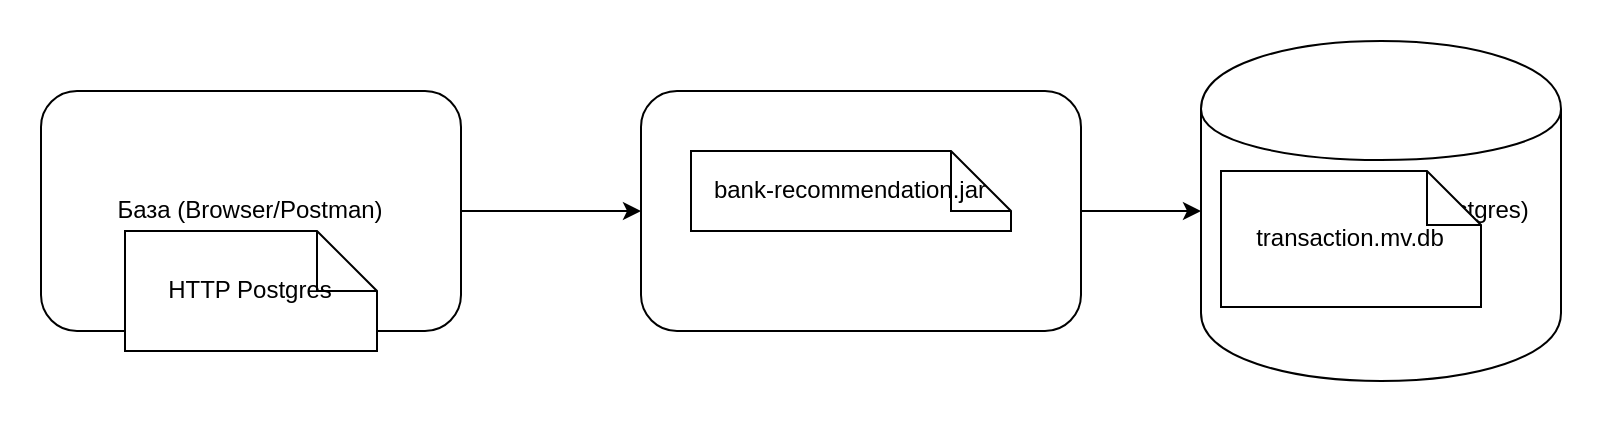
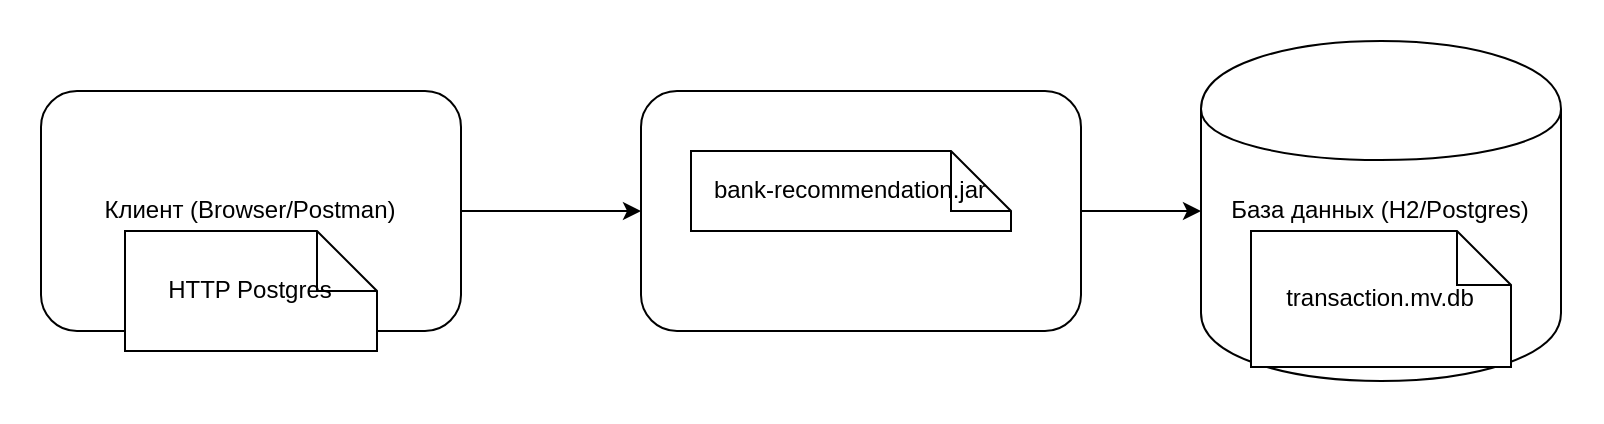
node "База (Browser/Postman)": label "База (Browser/Postman)" -> "Клиент (Browser/Postman)"
node "База данных (H5/Postgres)": label "База данных (H5/Postgres)" -> "База данных (H2/Postgres)"
node "transaction.mv.db": moved (1351, 239) -> (1381, 299)
